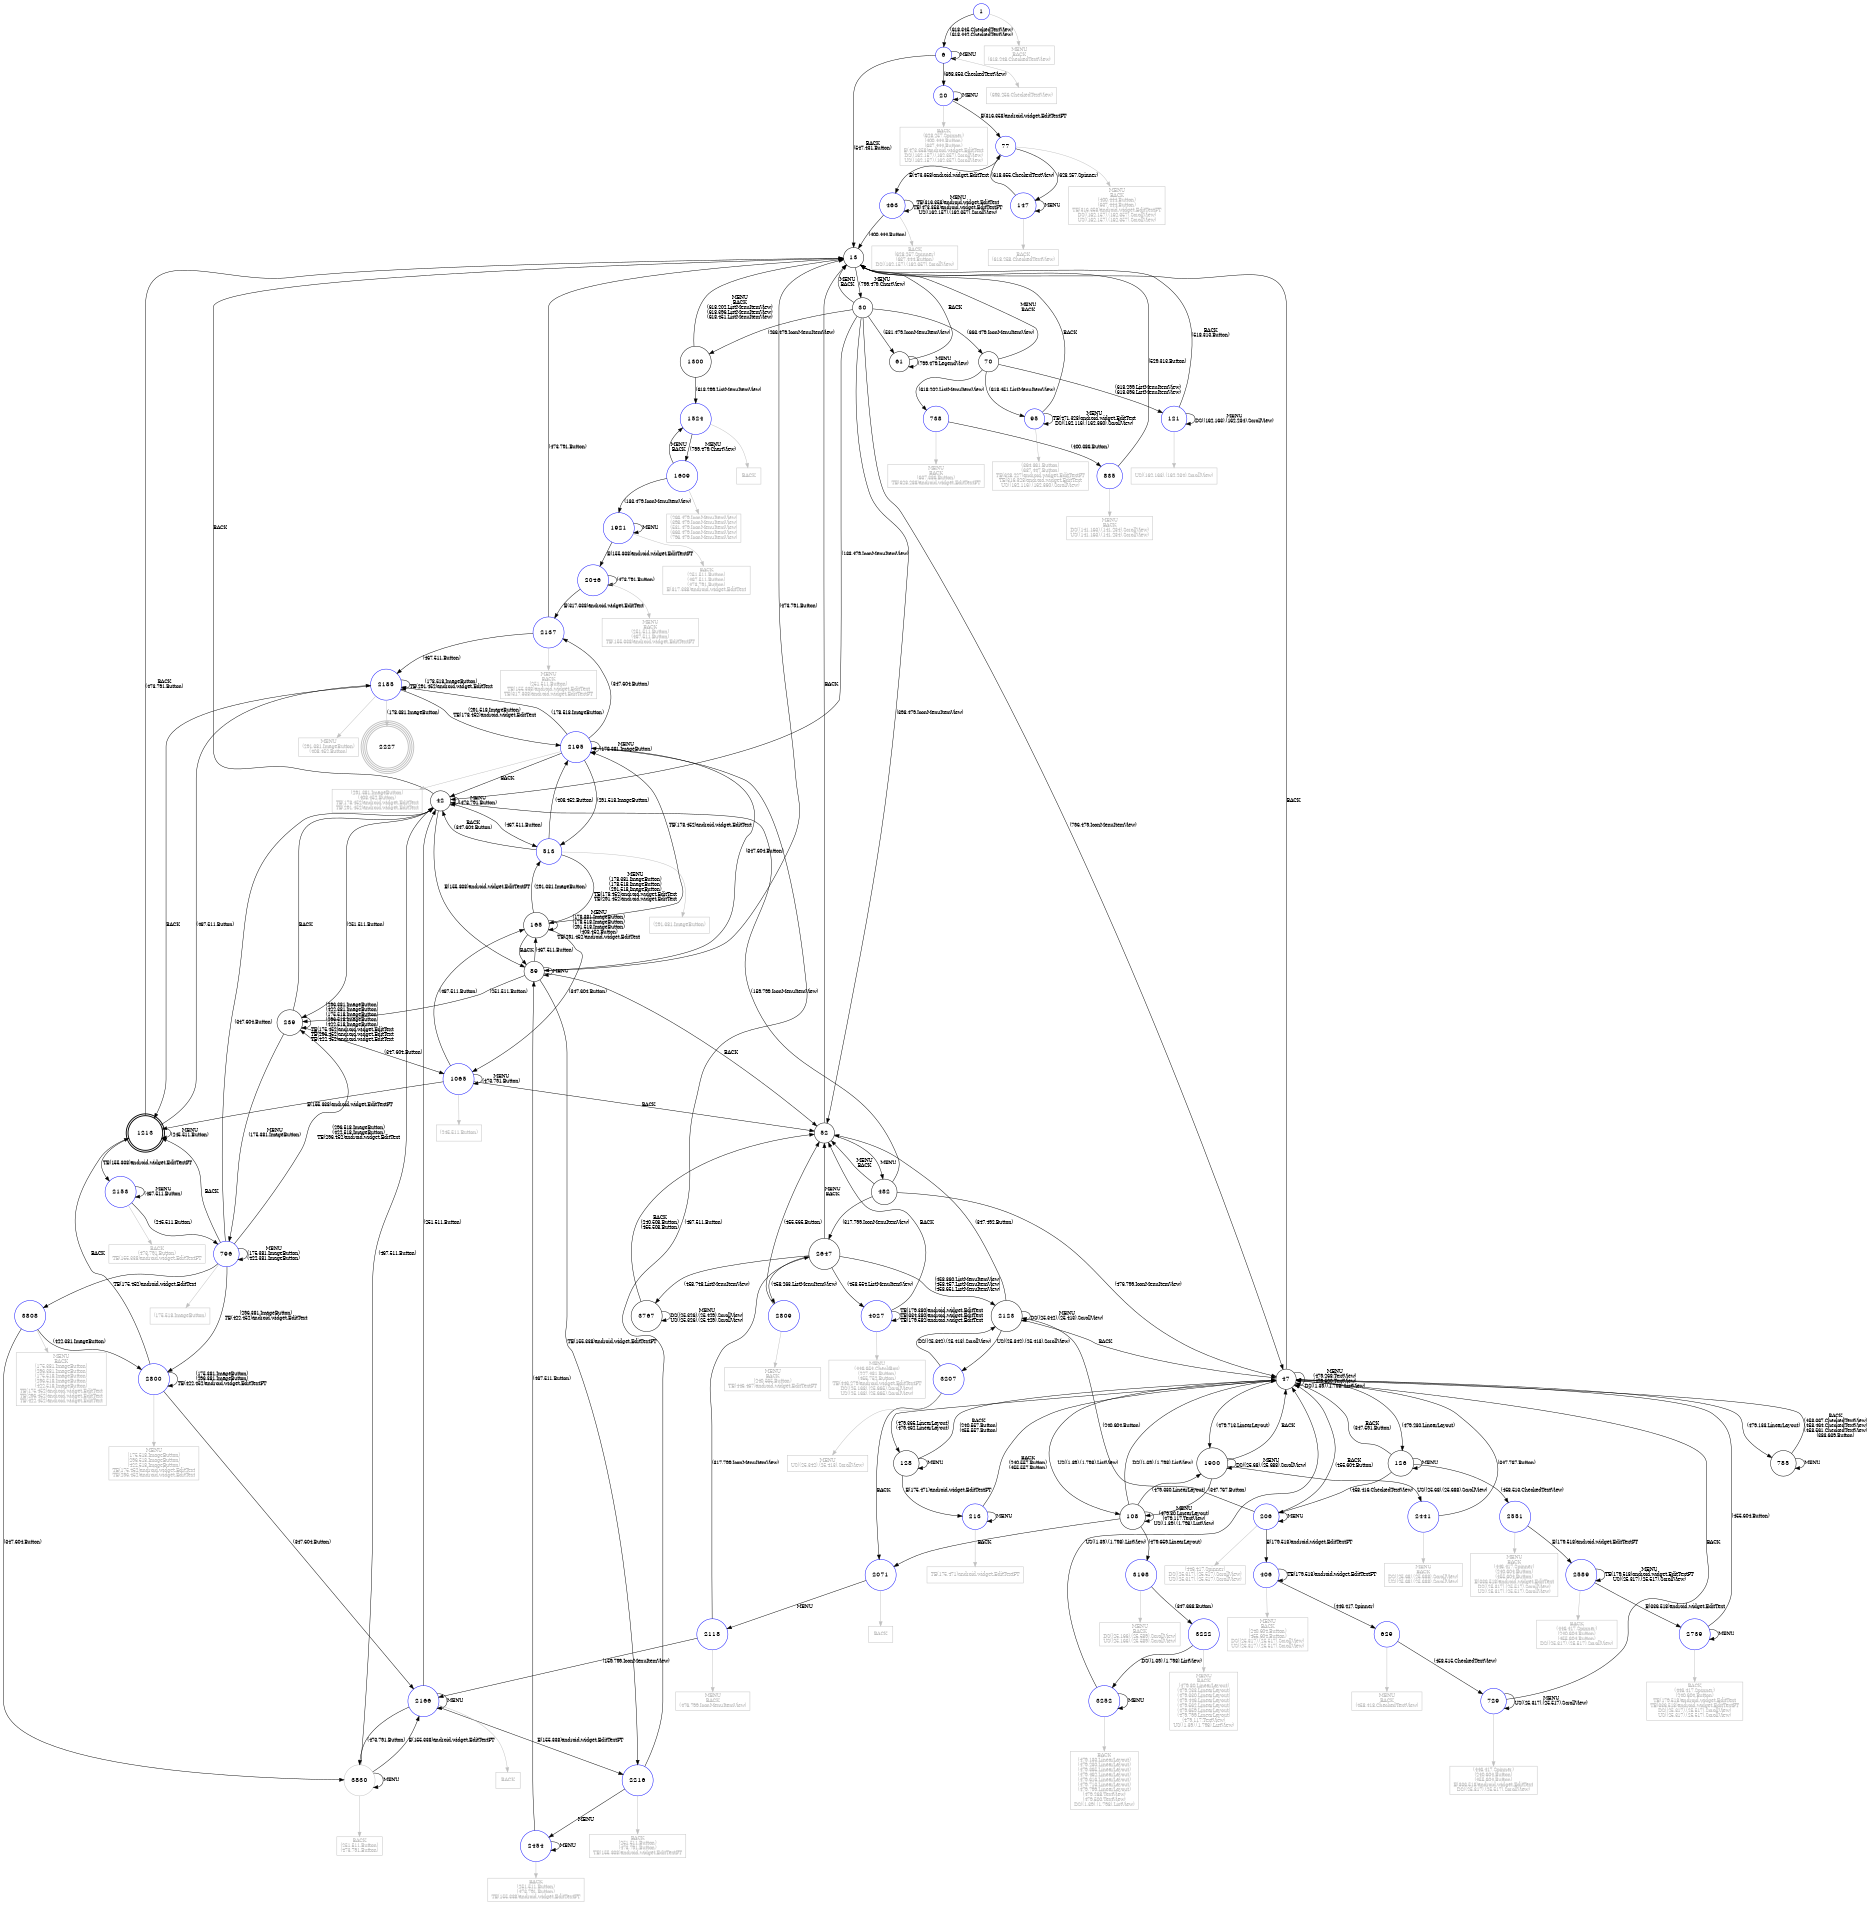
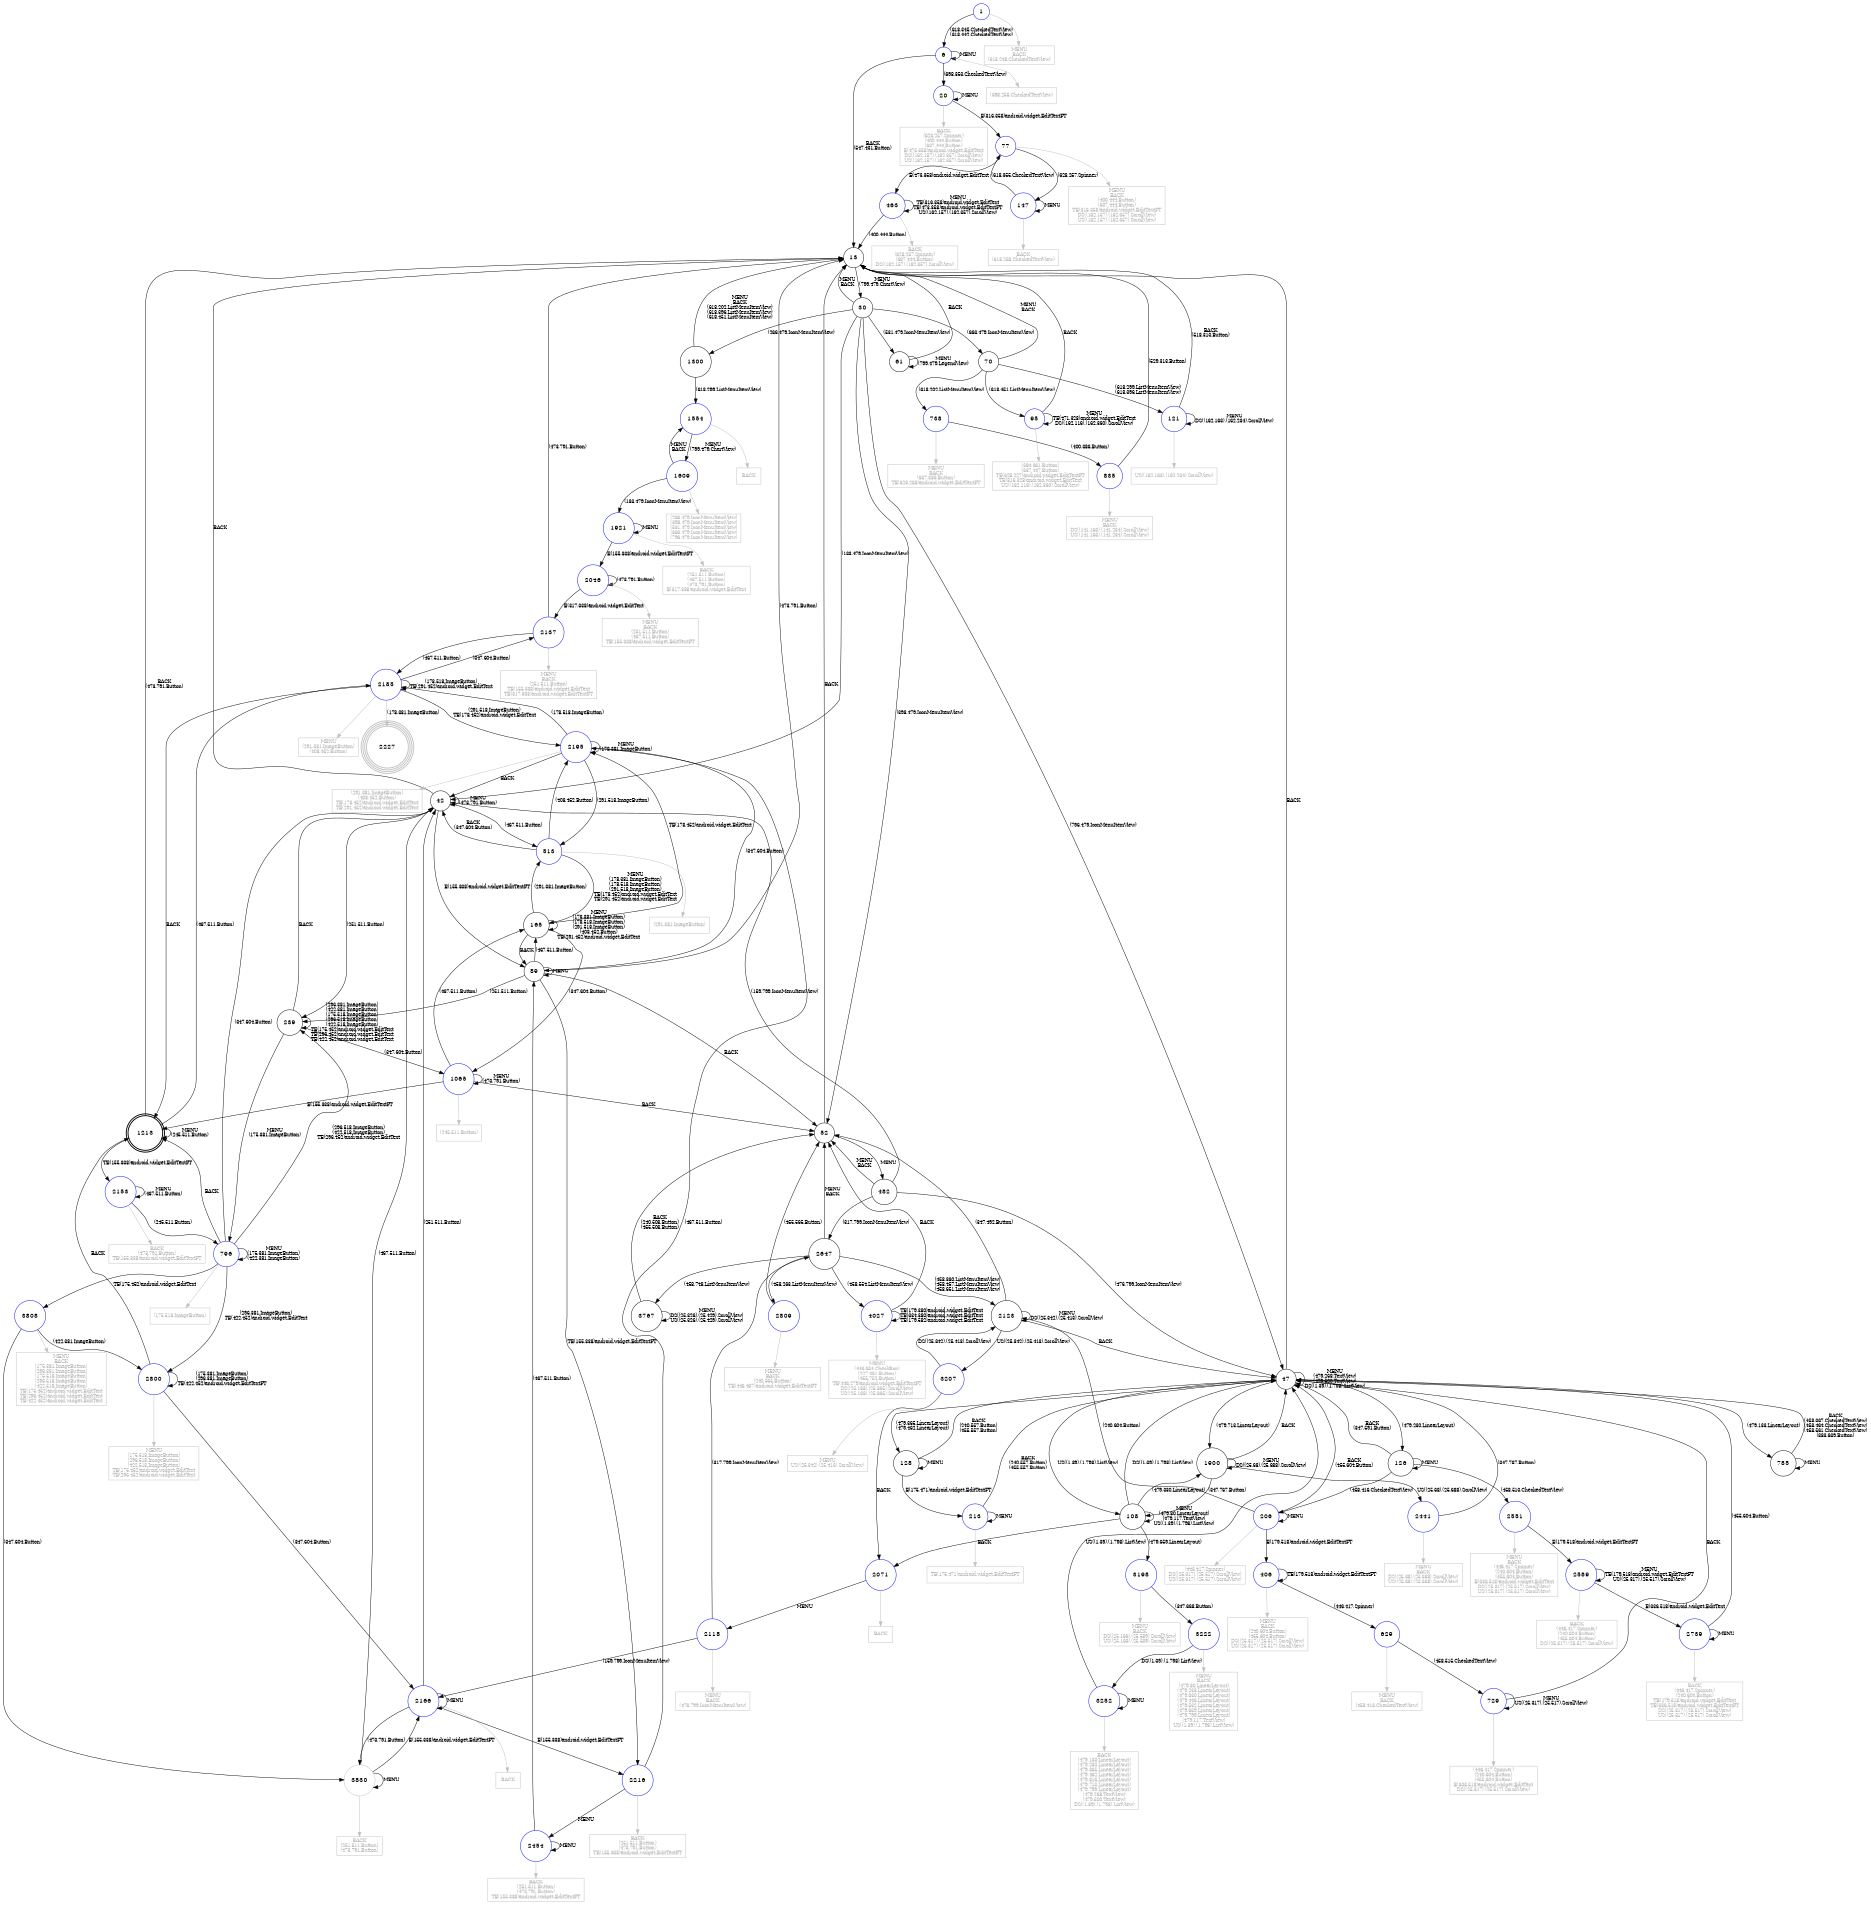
node "1524": label "1524" -> "1554"
edge "2195" -> "2137": now "2185" -> "2137"
